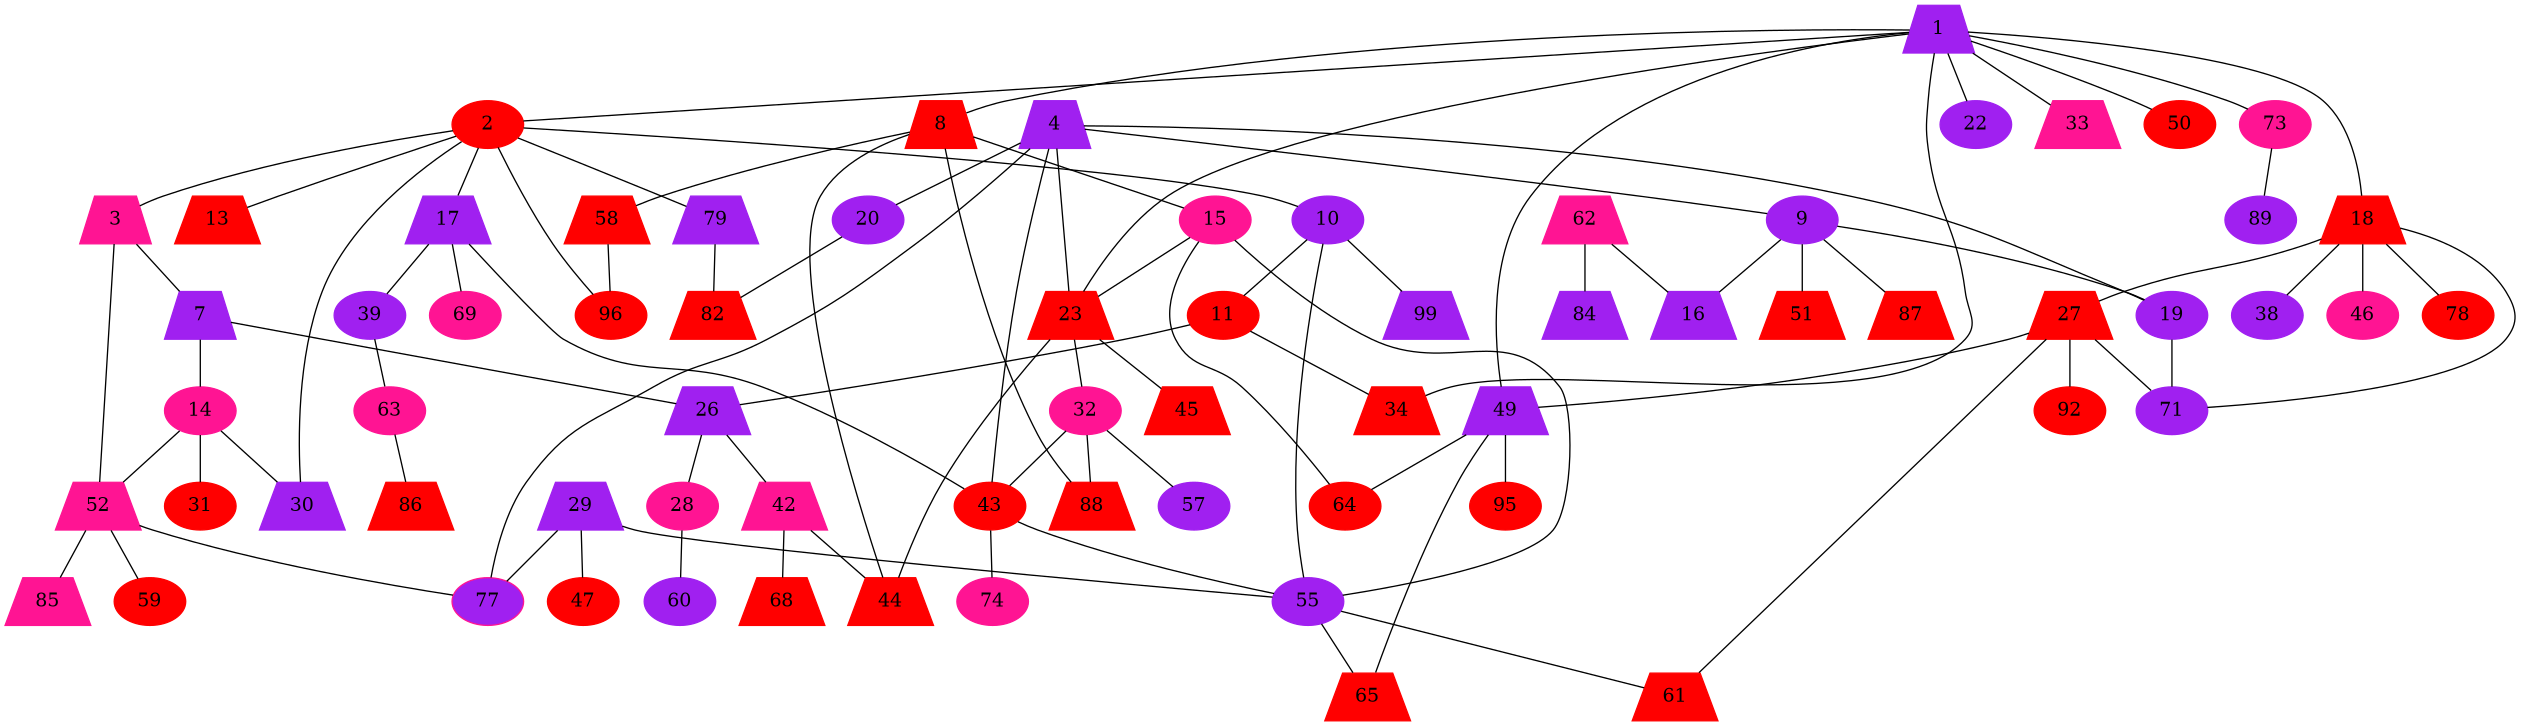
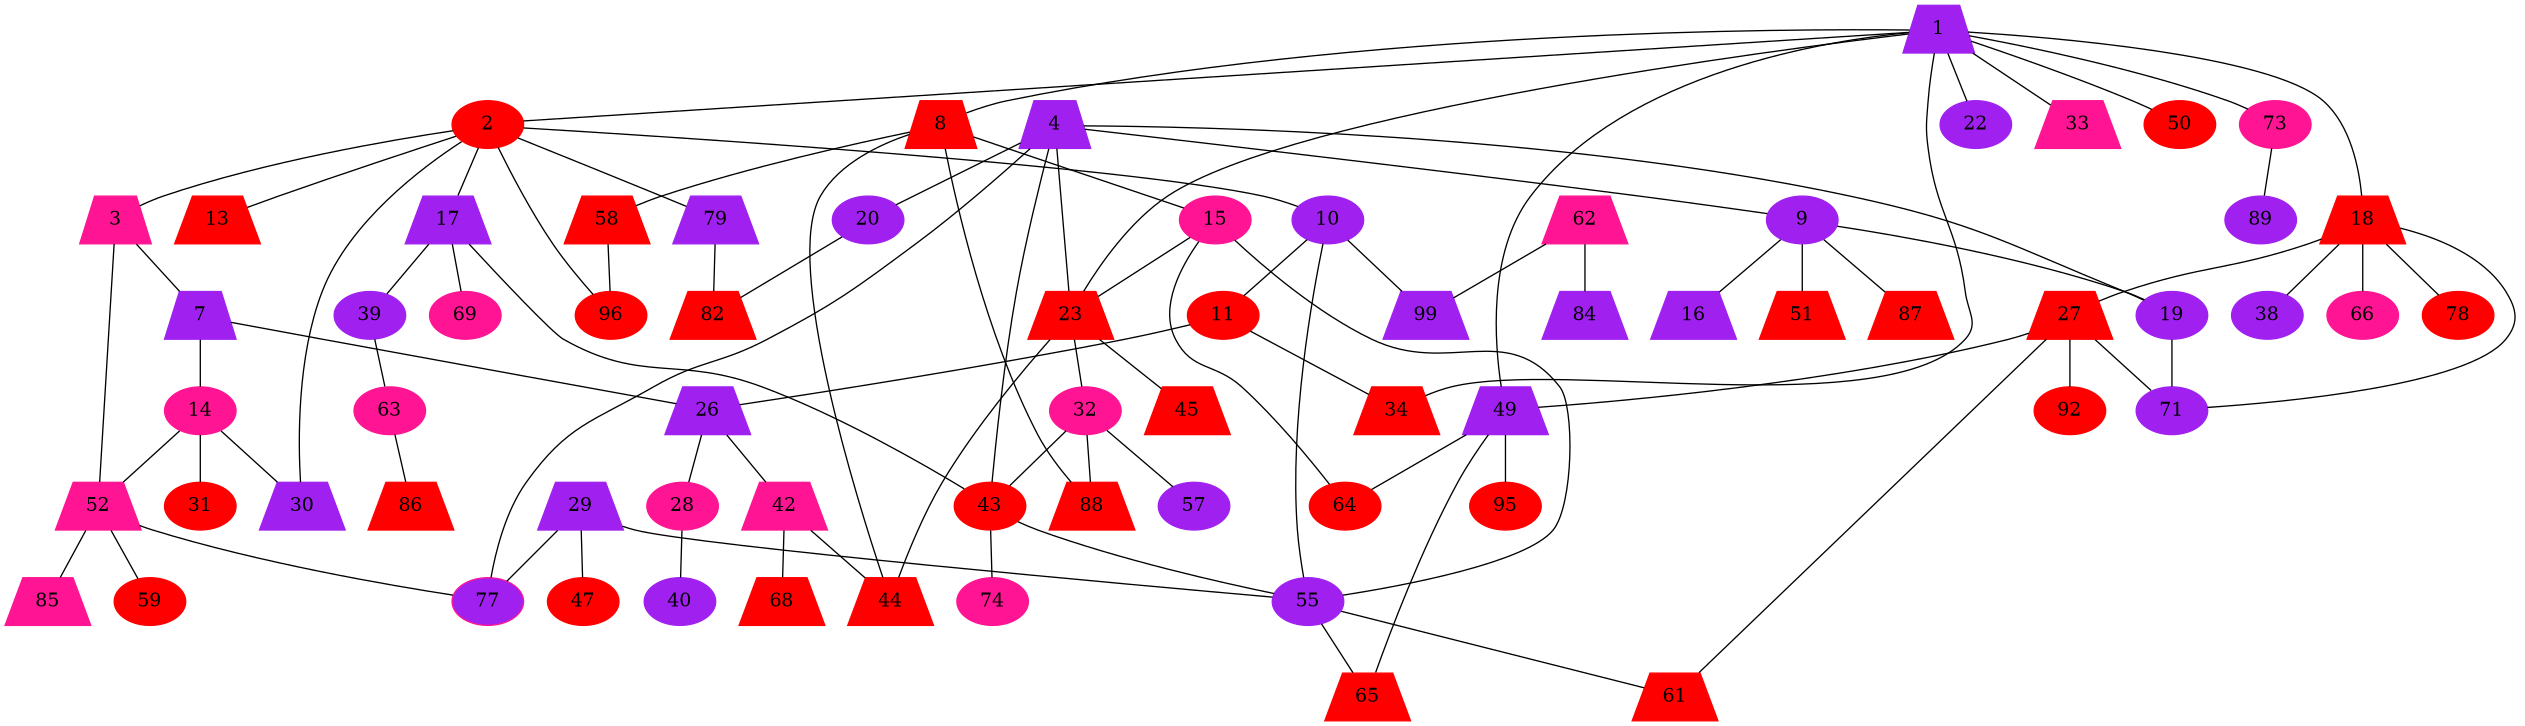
edge "62" -- "16": now "62" -- "99"
node "46": label "46" -> "66"
node "60": label "60" -> "40"
